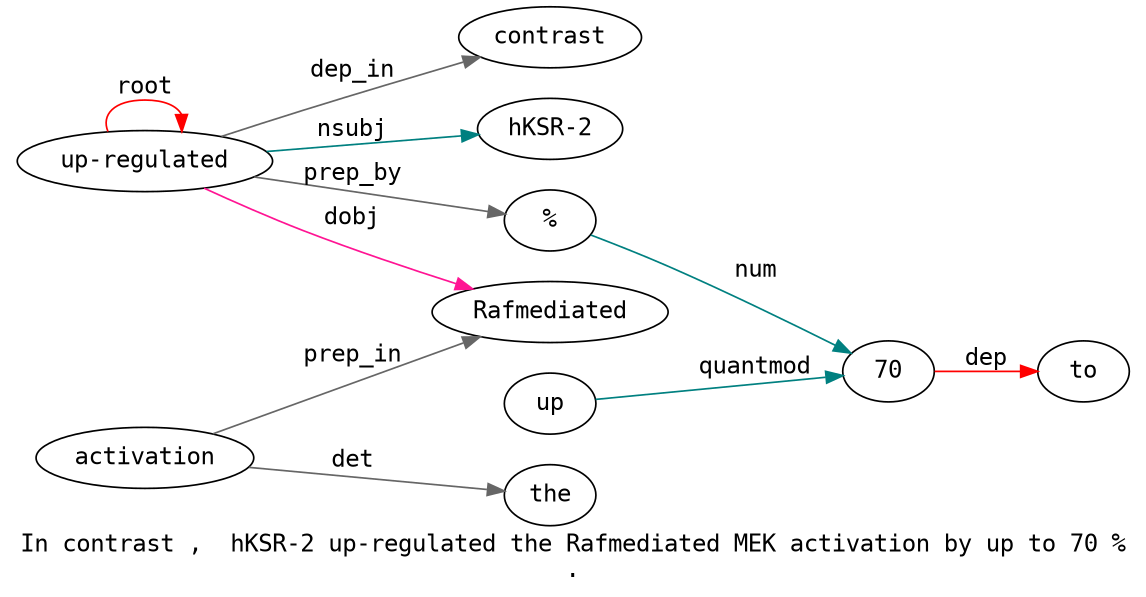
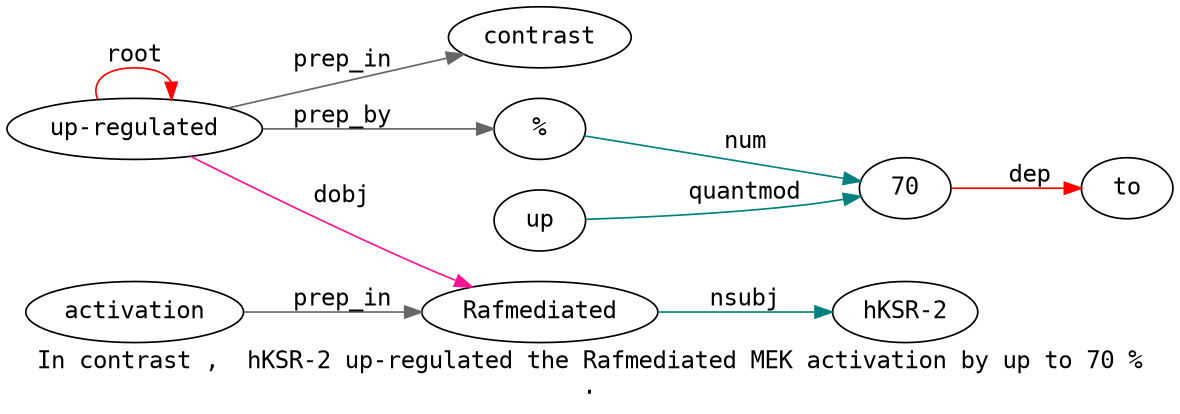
edge "up-regulated" -> "contrast": label "dep_in" -> "prep_in"
edge "up-regulated" -> "hKSR-2": now "Rafmediated" -> "hKSR-2"
node "the": removed
